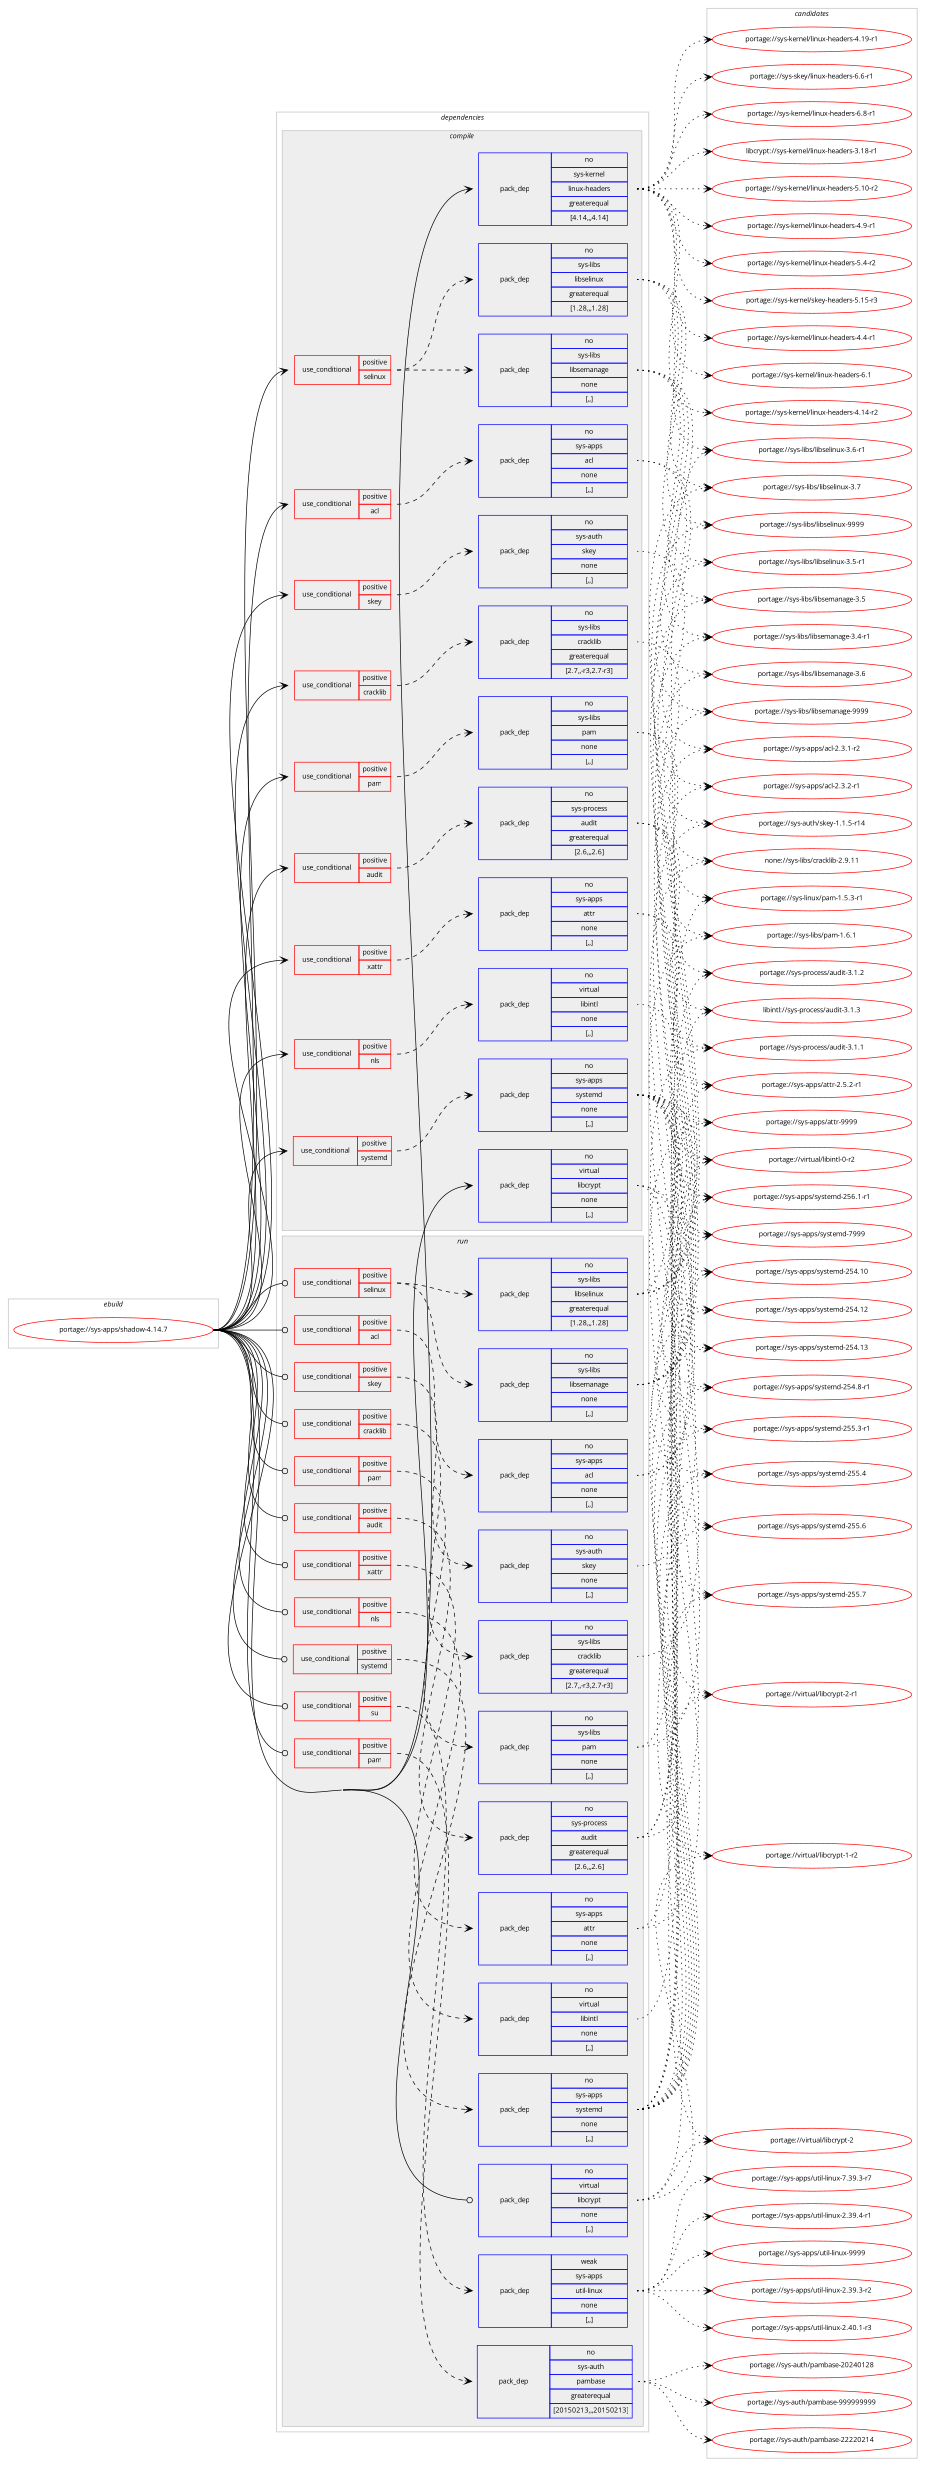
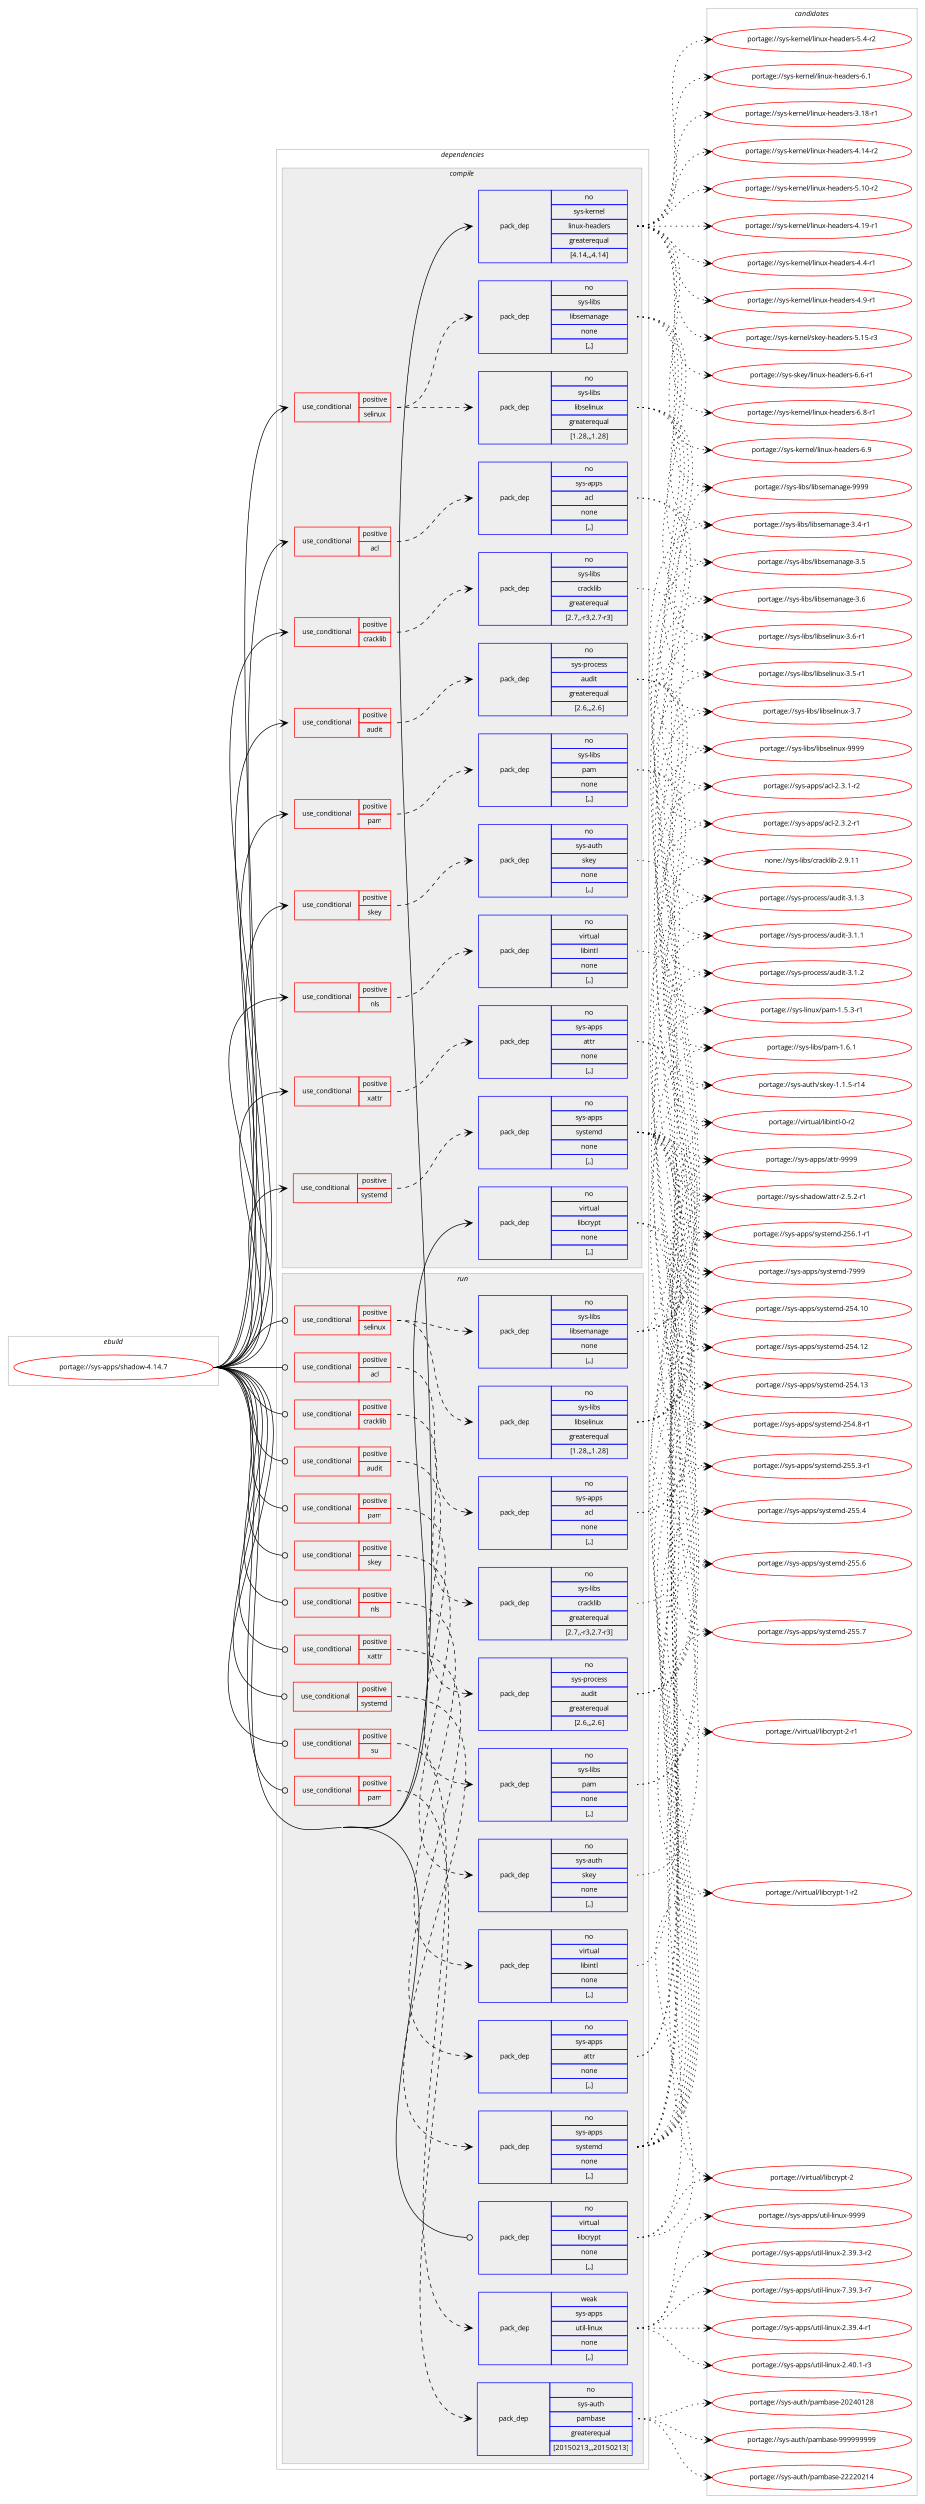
node "libcrypt://sys-kernel/linux-headers-3.18-r1": label "libcrypt://sys-kernel/linux-headers-3.18-r1" -> "portage://sys-kernel/linux-headers-3.18-r1"
node "portage://sys-kernel/linux-headers-6.9": added
node "libintl://sys-process/audit-3.1.3": label "libintl://sys-process/audit-3.1.3" -> "portage://sys-process/audit-3.1.3"
node "portage://sys-apps/attr-2.5.2-r1": label "portage://sys-apps/attr-2.5.2-r1" -> "portage://sys-shadow/attr-2.5.2-r1"
